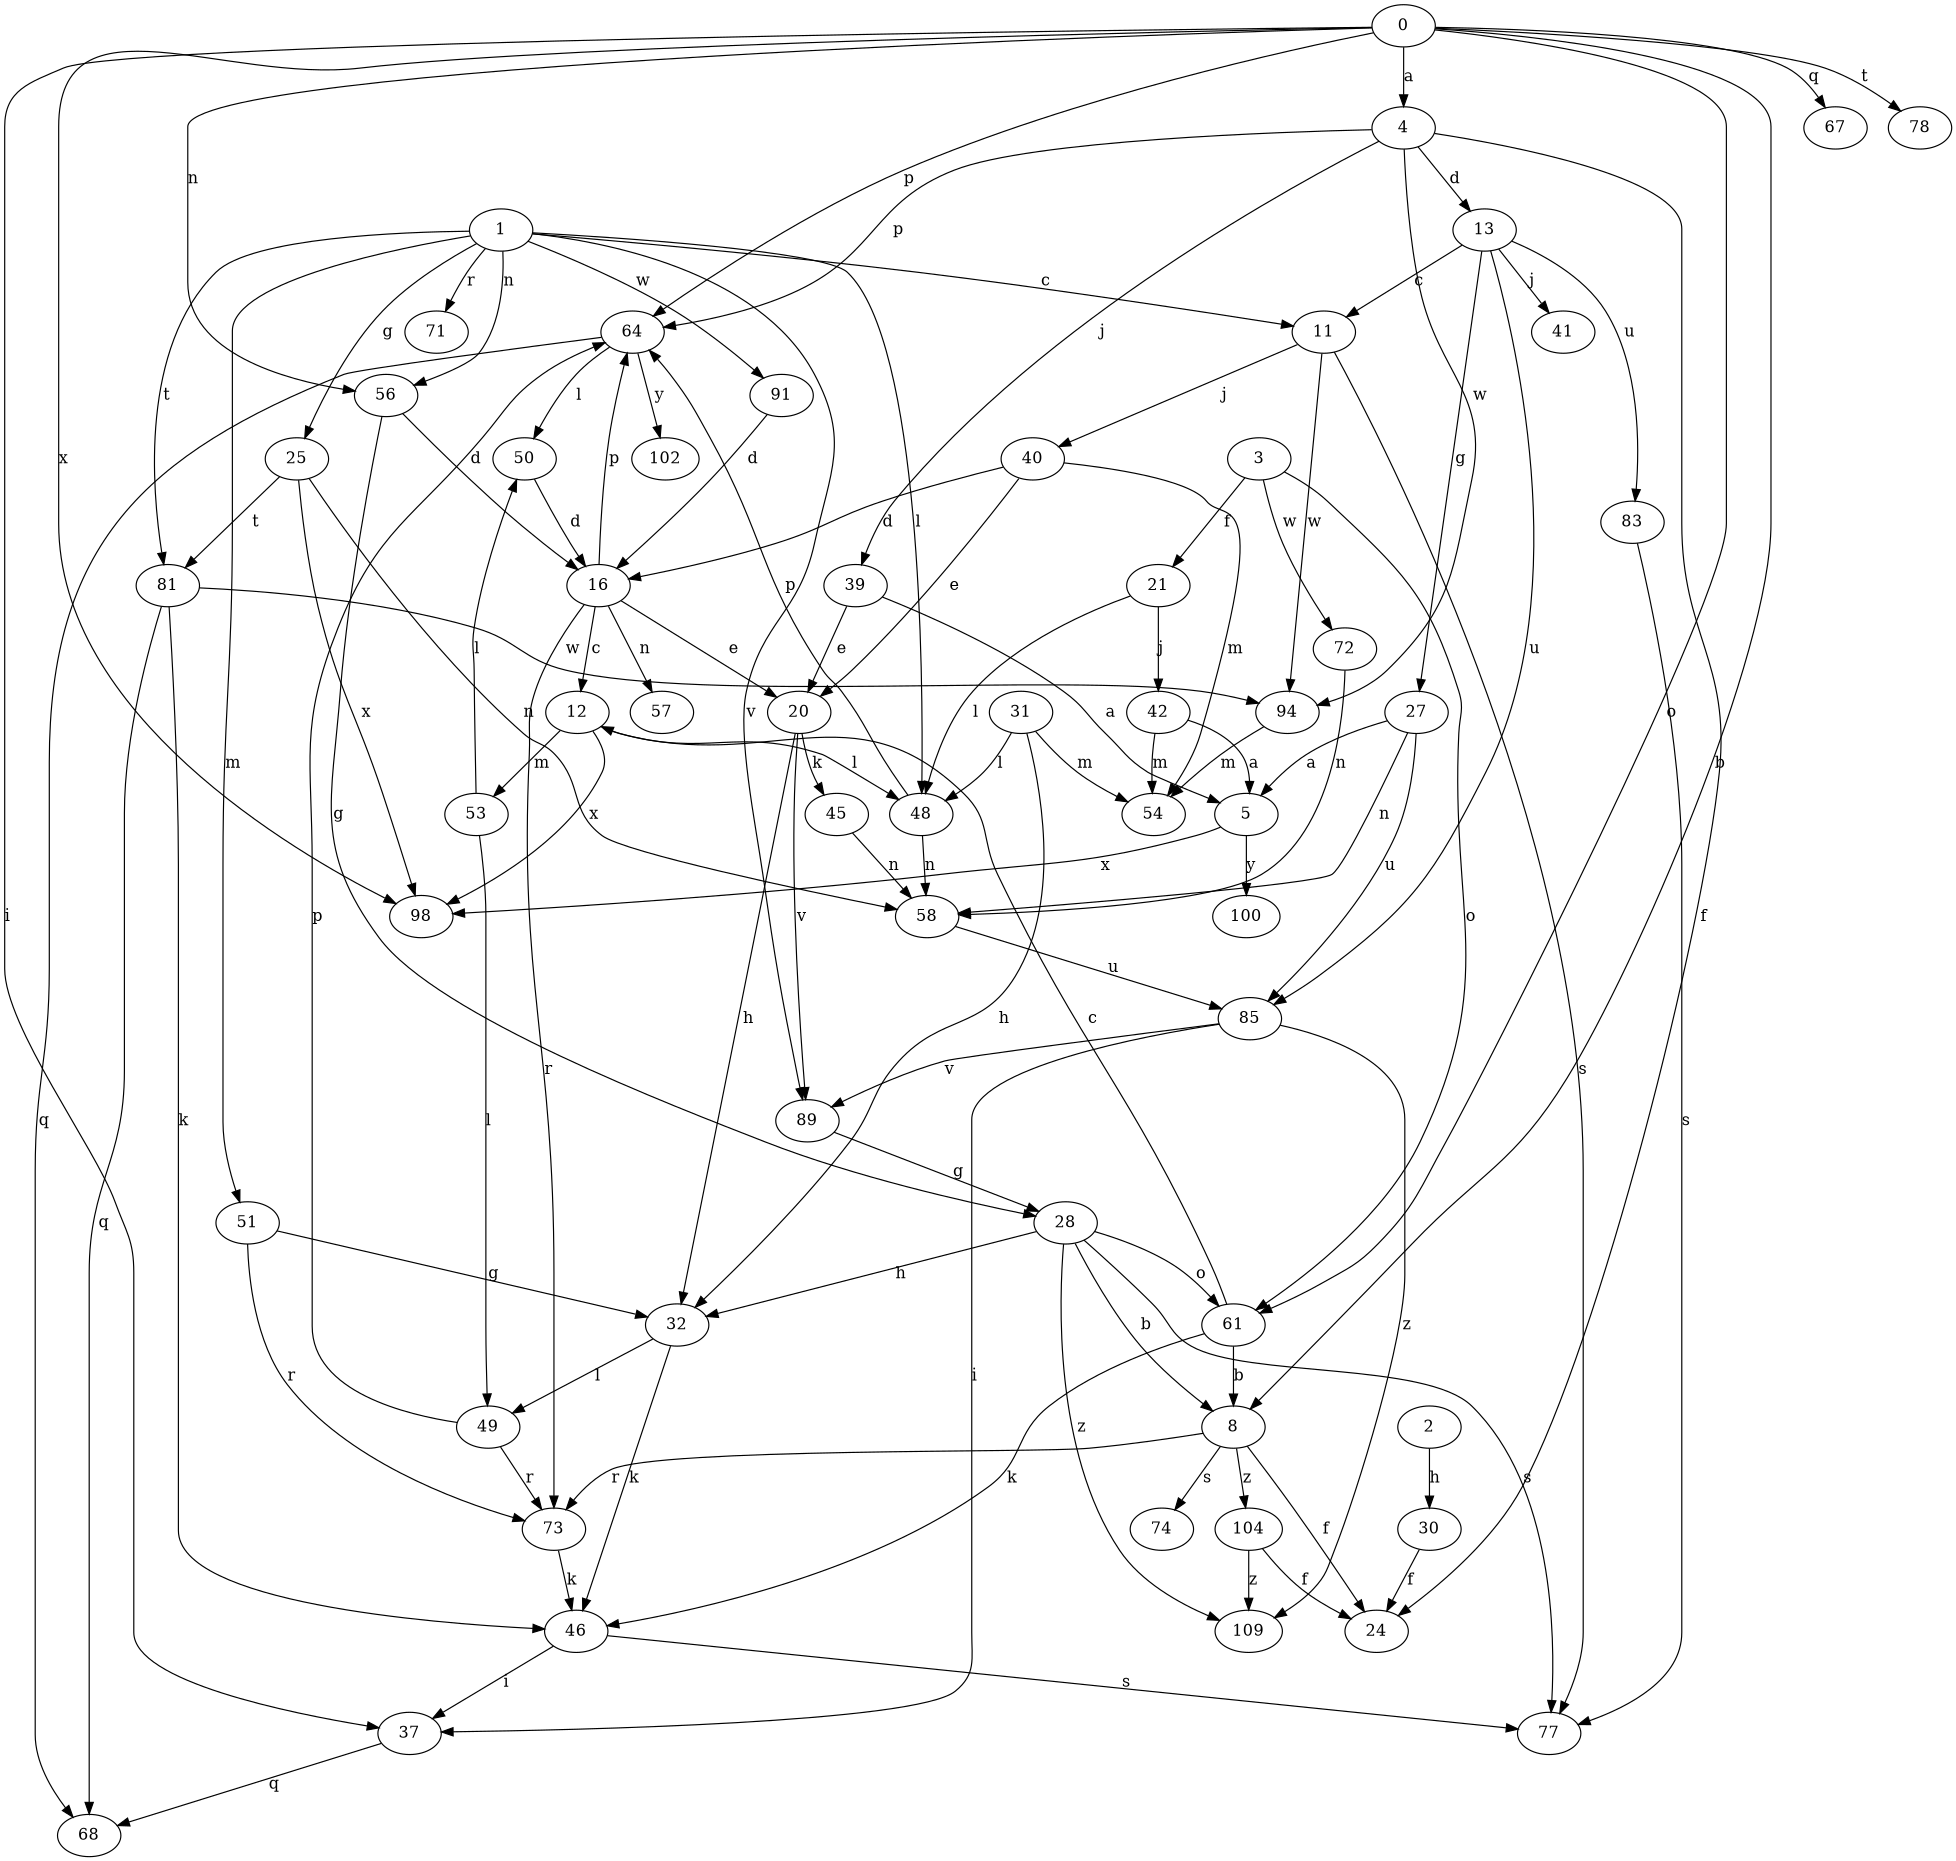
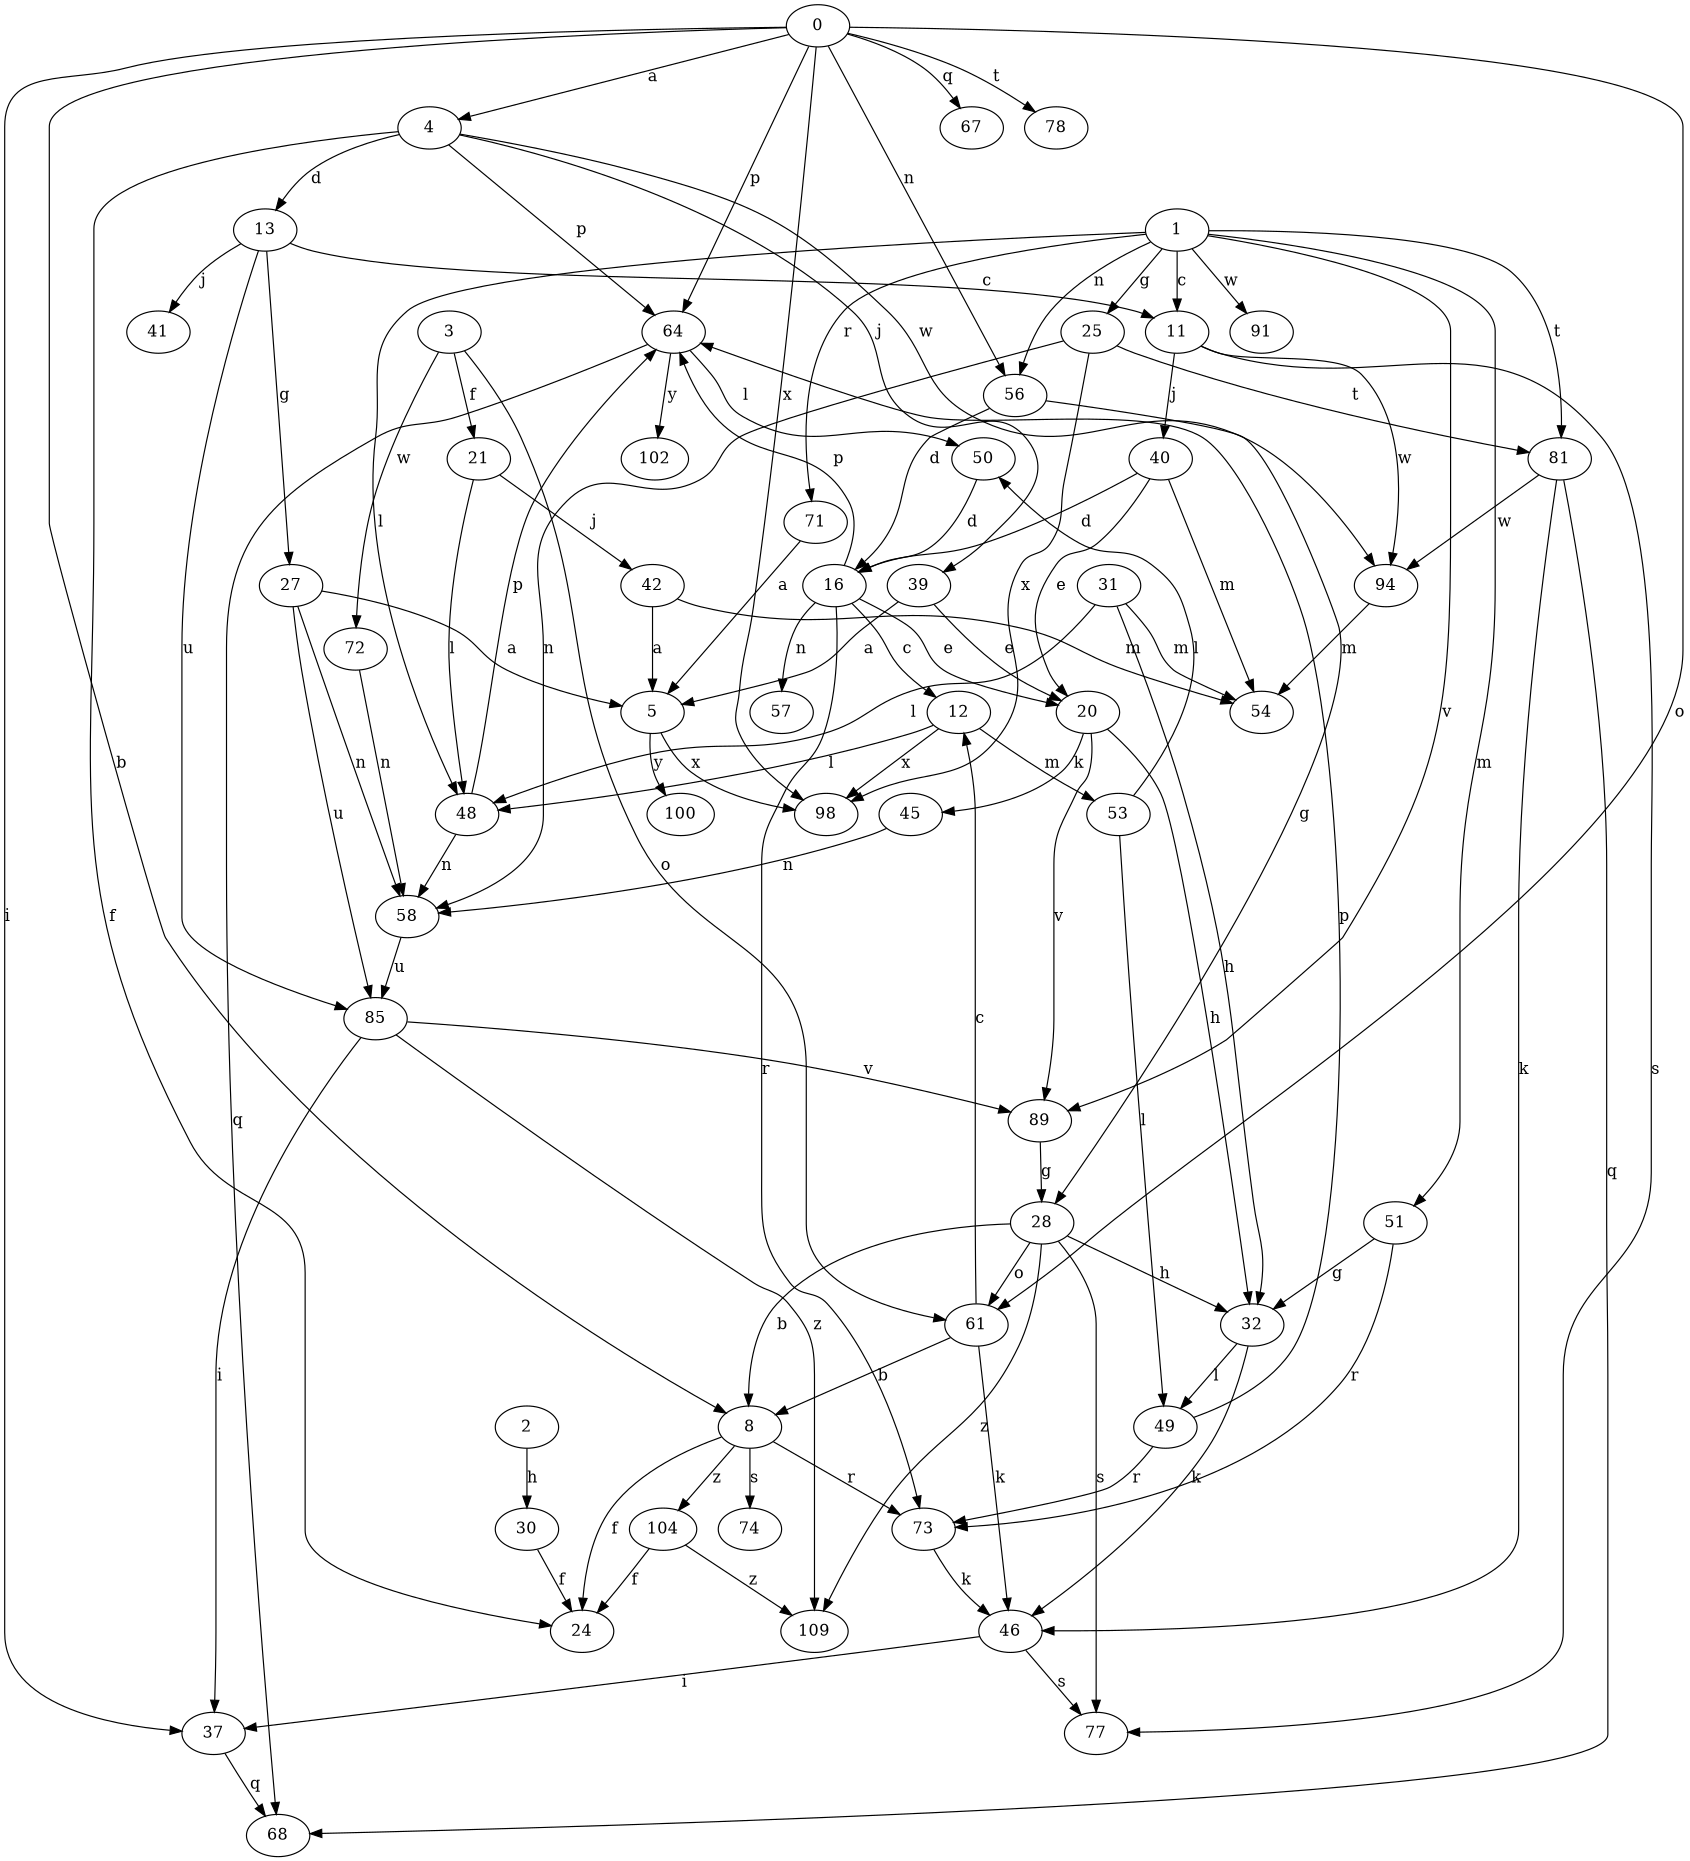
edge "91" -> "16": removed, label "d"
node "83": removed
edge "71" -> "5": added, label "a"
